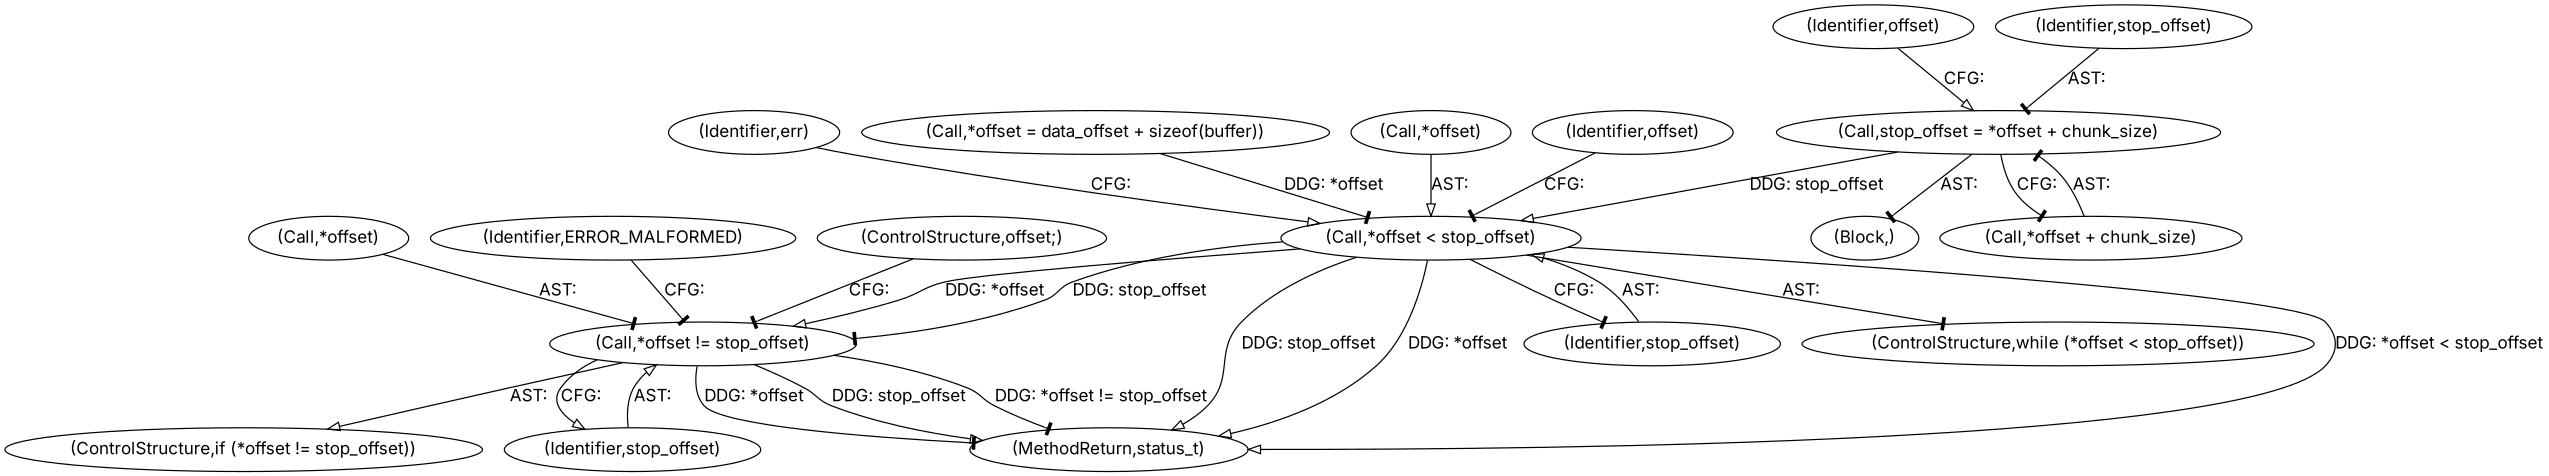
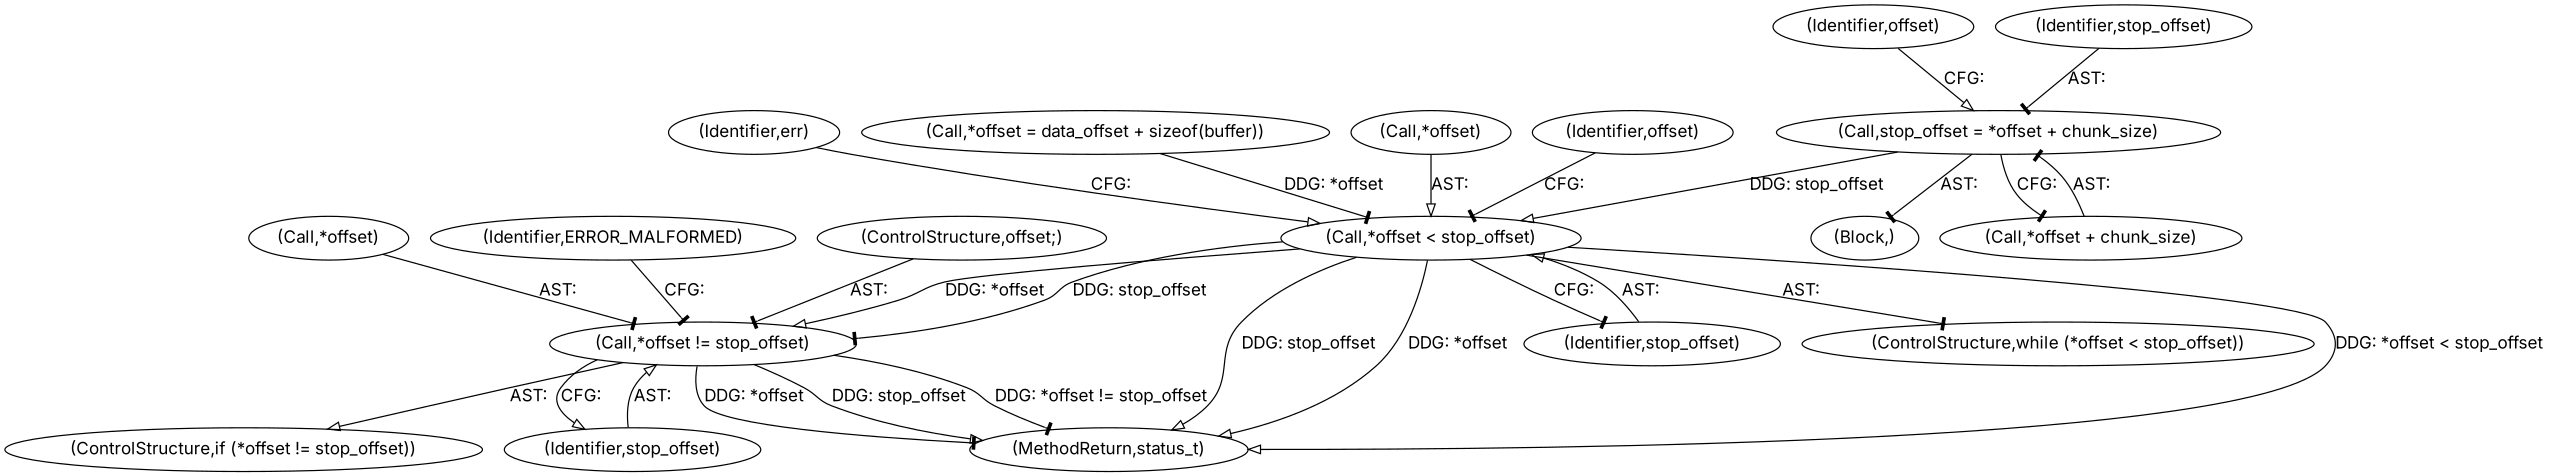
edge "(ControlStructure,offset;)" -> "(Call,*offset != stop_offset)": label "CFG: " -> "AST: "
